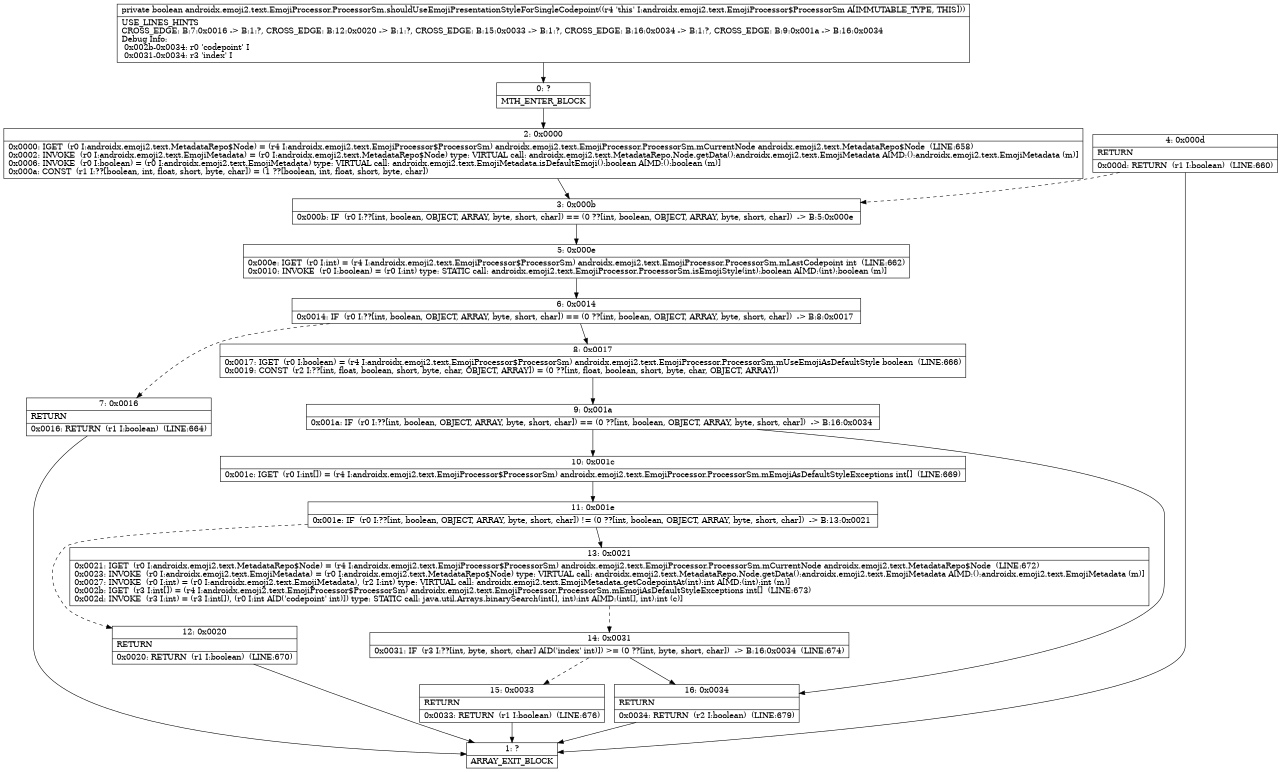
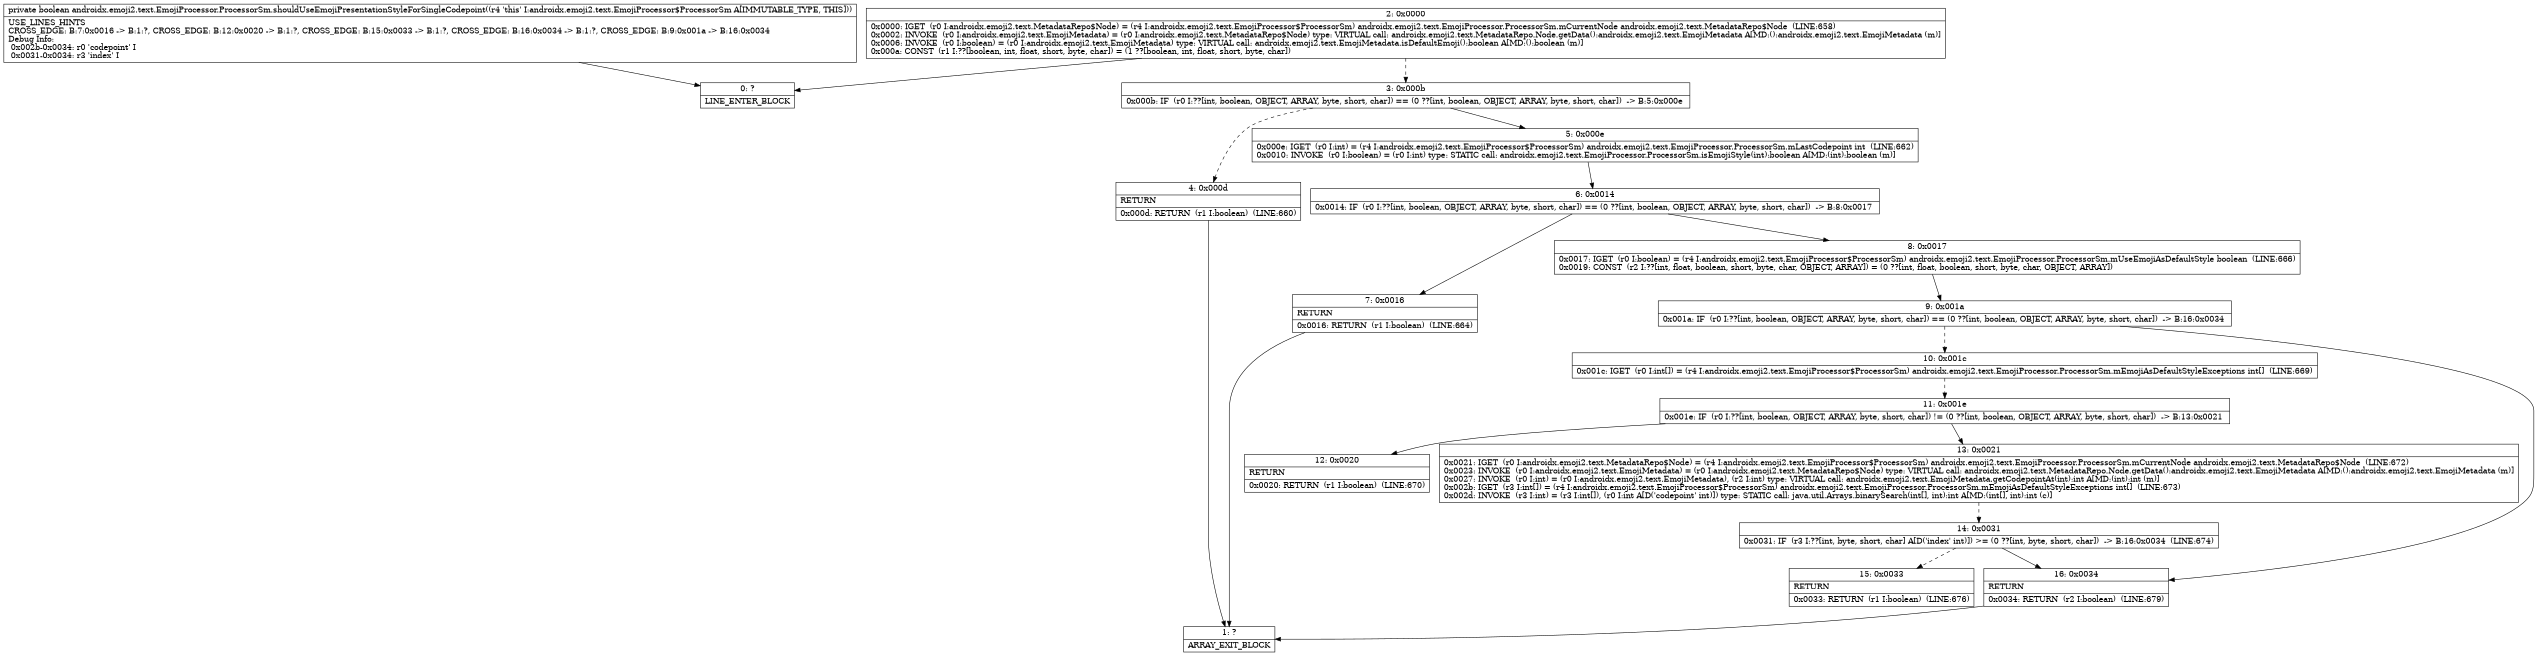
node "0: ?": text "MTH_ENTER_BLOCK" -> "LINE_ENTER_BLOCK"
edge "0: ?" -> "2: 0x0000": reversed
edge "2: 0x0000" -> "3: 0x000b": style solid -> dashed
edge "4: 0x000d" -> "3: 0x000b": reversed
edge "6: 0x0014" -> "7: 0x0016": style dashed -> solid
edge "9: 0x001a" -> "10: 0x001c": style solid -> dashed
edge "10: 0x001c" -> "11: 0x001e": style solid -> dashed
edge "11: 0x001e" -> "12: 0x0020": style dashed -> solid
edge "12: 0x0020" -> "1: ?": removed
edge "15: 0x0033" -> "1: ?": removed
